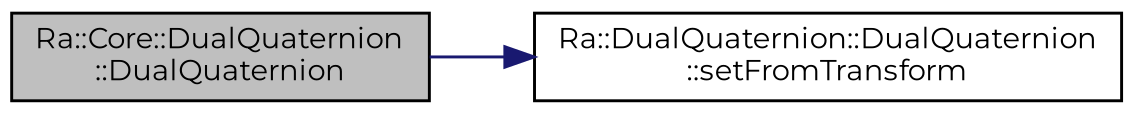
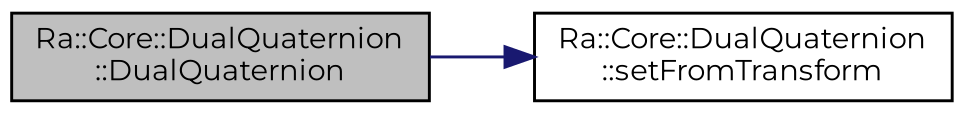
node "Ra::DualQuaternion::DualQuaternion ::setFromTransform": label "Ra::DualQuaternion::DualQuaternion ::setFromTransform" -> "Ra::Core::DualQuaternion ::setFromTransform"
